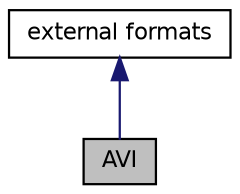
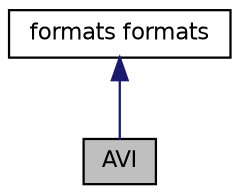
node "external formats": label "external formats" -> "formats formats"
